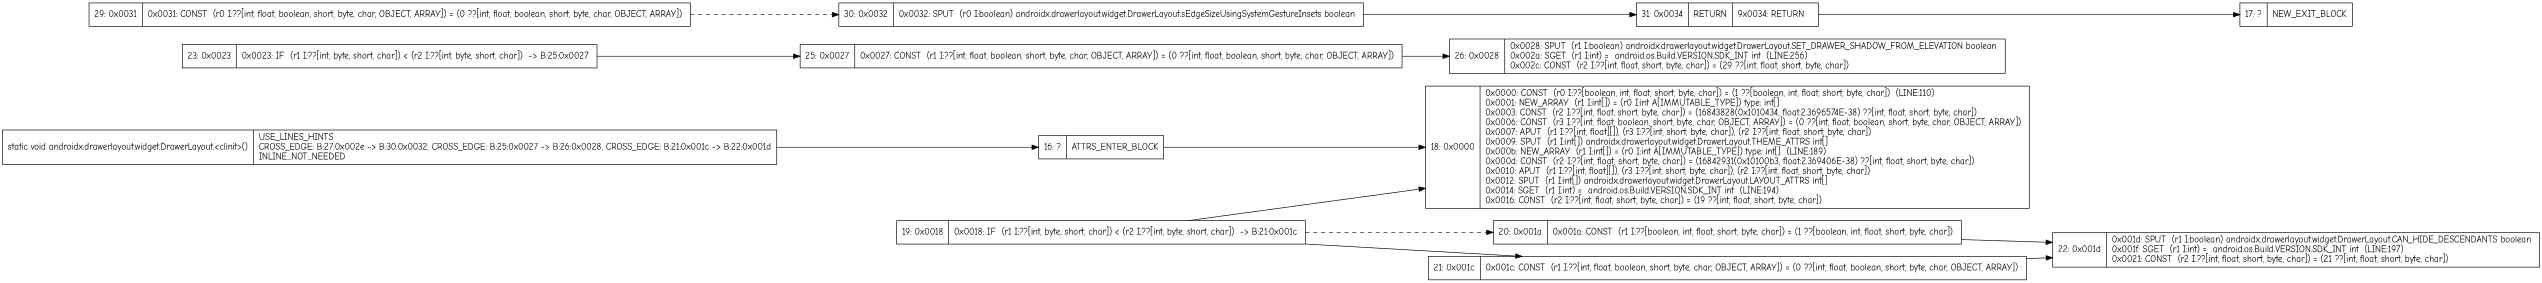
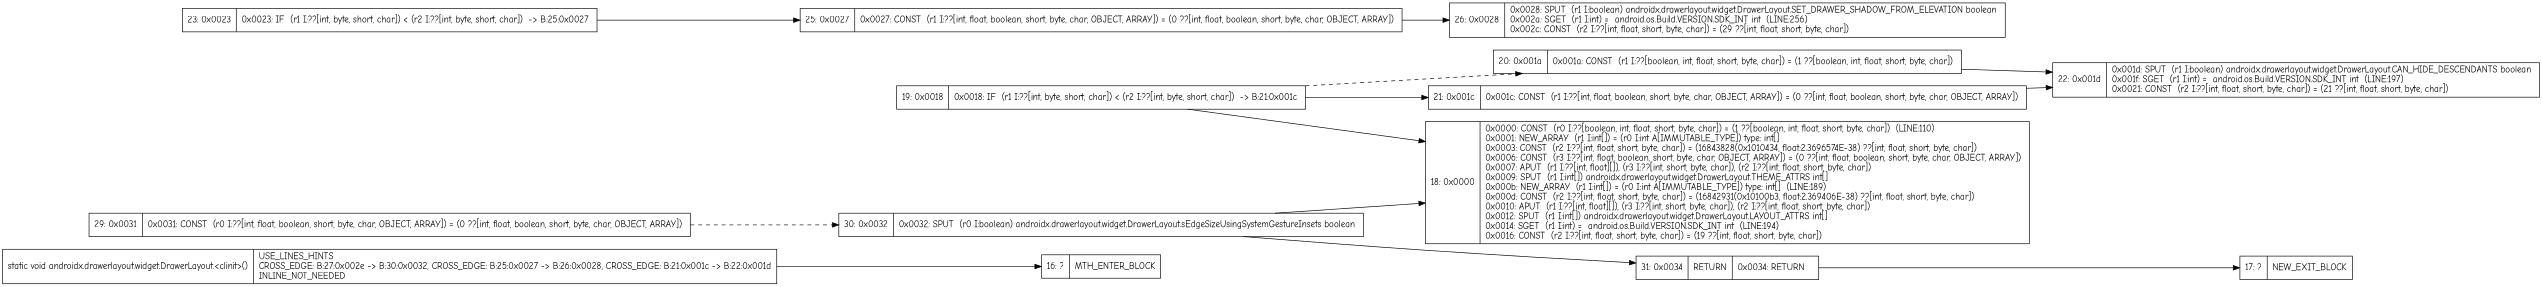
node "31: 0x0034": text "9x0034: RETURN" -> "0x0034: RETURN"
node "16: ?": text "ATTRS_ENTER_BLOCK" -> "MTH_ENTER_BLOCK"
edge "16: ?" -> "18: 0x0000": now "30: 0x0032" -> "18: 0x0000"
